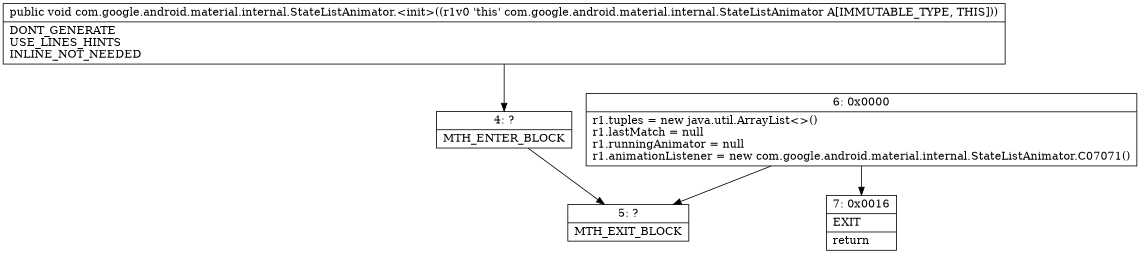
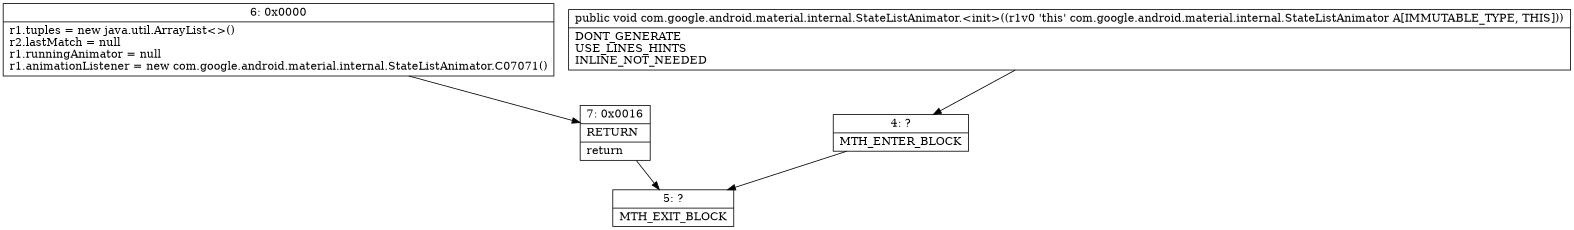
node "6: 0x0000": text "r1.lastMatch = null" -> "r2.lastMatch = null"
edge "6: 0x0000" -> "5: ?": now "7: 0x0016" -> "5: ?"
node "7: 0x0016": text "EXIT" -> "RETURN"
